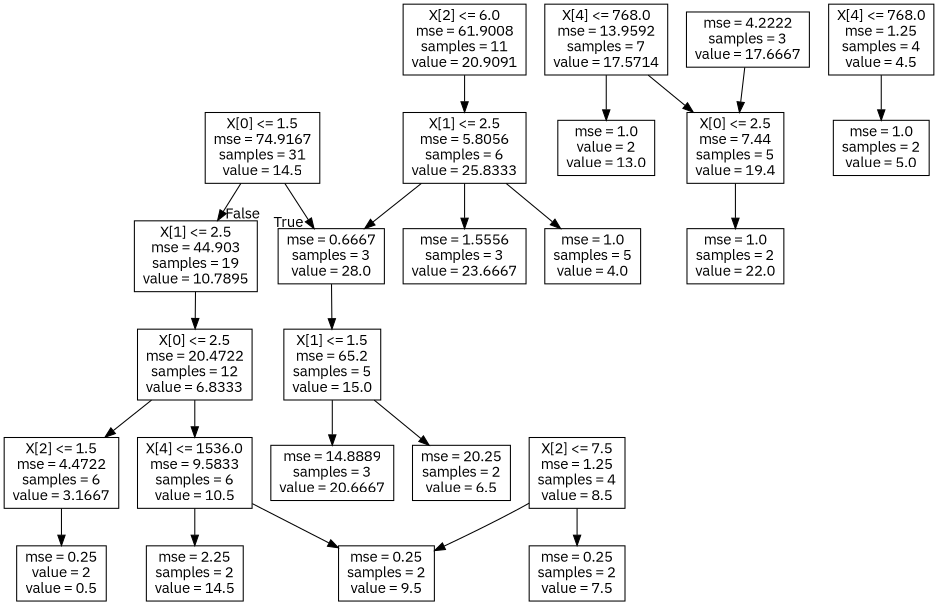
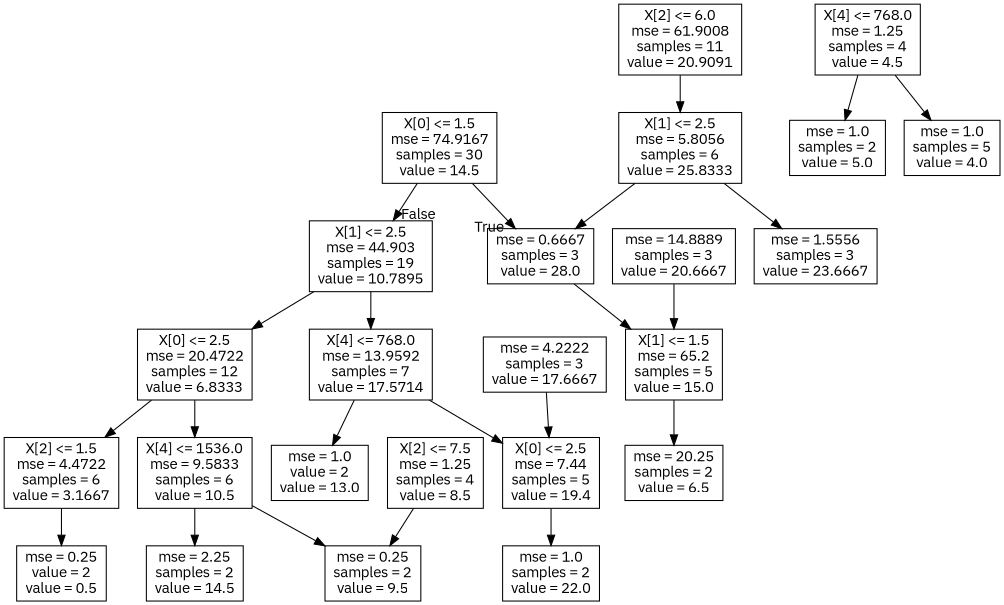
node "X[0] <= 1.5 mse = 74.9167 samples = 31 value = 14.5": label "X[0] <= 1.5 mse = 74.9167 samples = 31 value = 14.5" -> "X[0] <= 1.5 mse = 74.9167 samples = 30 value = 14.5"
edge "X[1] <= 2.5 mse = 5.8056 samples = 6 value = 25.8333" -> "mse = 1.0 samples = 5 value = 4.0": now "X[4] <= 768.0 mse = 1.25 samples = 4 value = 4.5" -> "mse = 1.0 samples = 5 value = 4.0"
edge "X[1] <= 2.5 mse = 44.903 samples = 19 value = 10.7895" -> "X[4] <= 768.0 mse = 13.9592 samples = 7 value = 17.5714": added
edge "X[1] <= 1.5 mse = 65.2 samples = 5 value = 15.0" -> "mse = 14.8889 samples = 3 value = 20.6667": reversed
node "mse = 0.25 samples = 2 value = 7.5": removed
